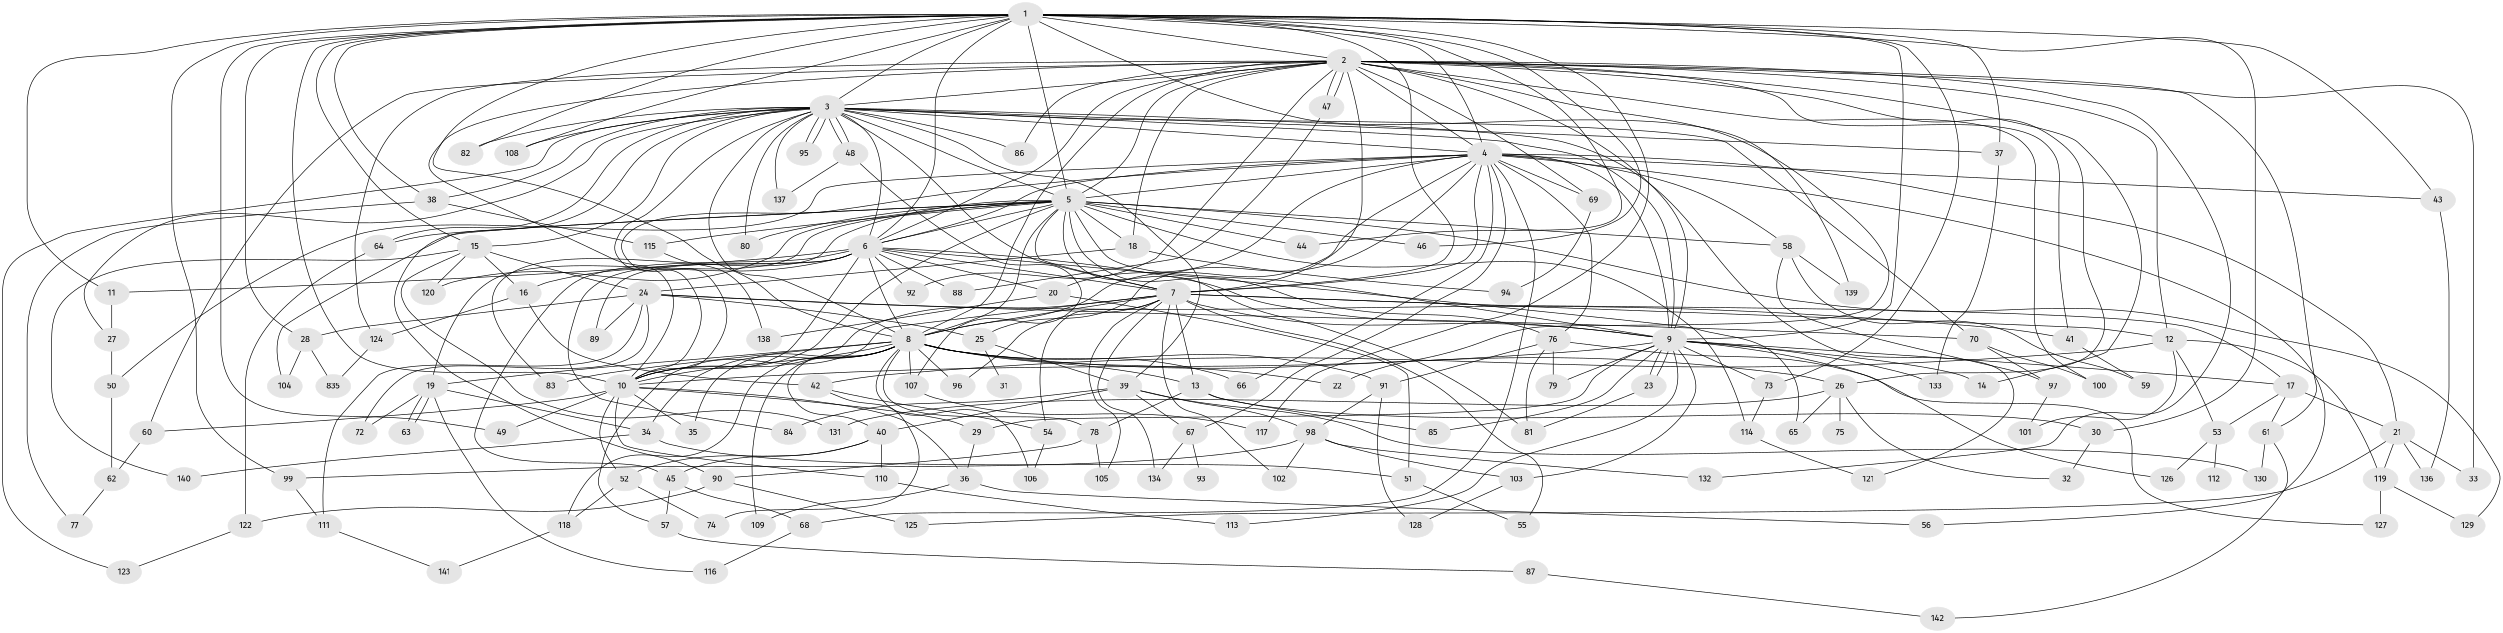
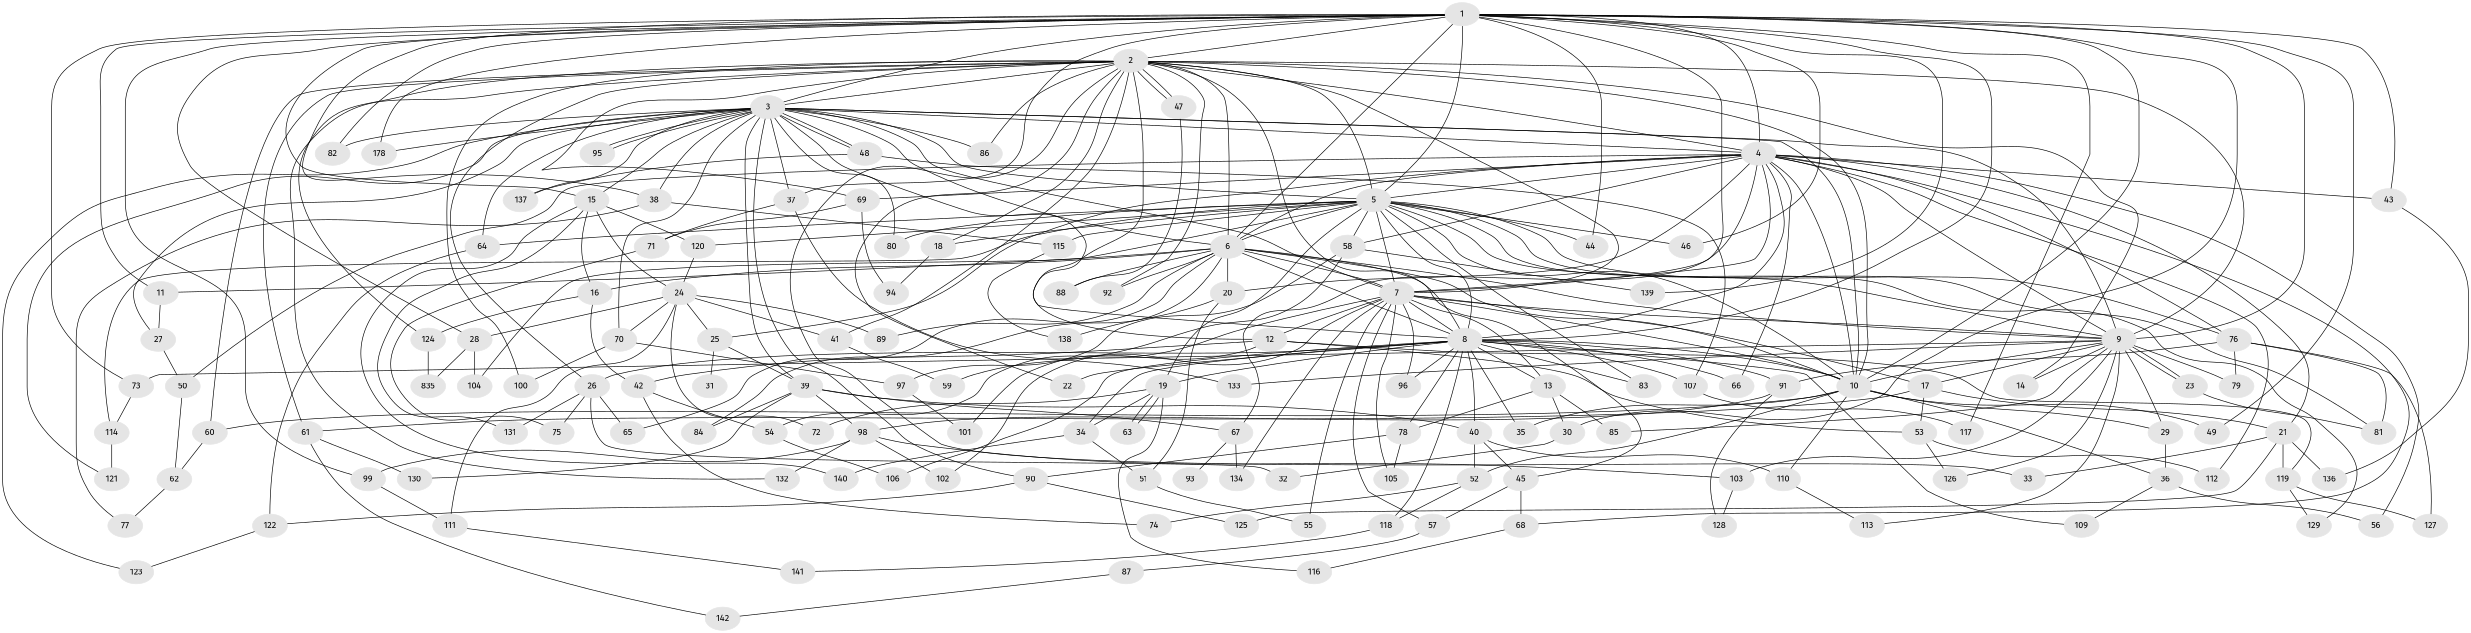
node "108": label "108" -> "178"
node "71": added
edge "4" -- "112": added
edge "18" -- "24": now "120" -- "24"
